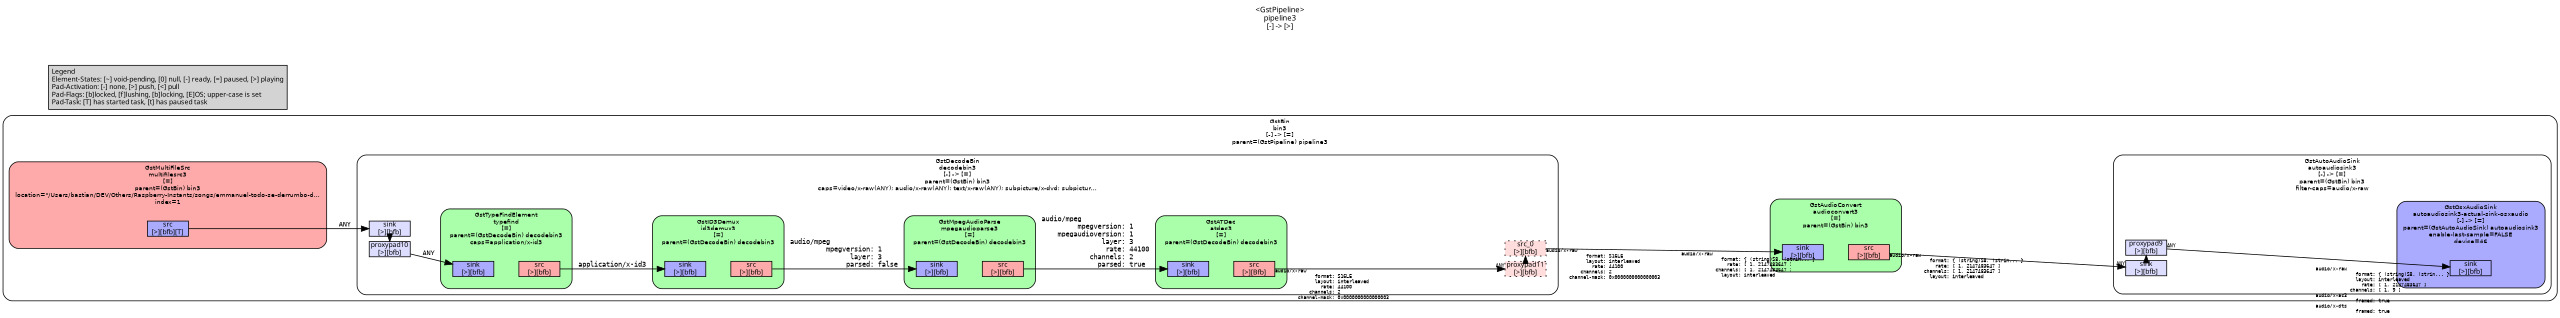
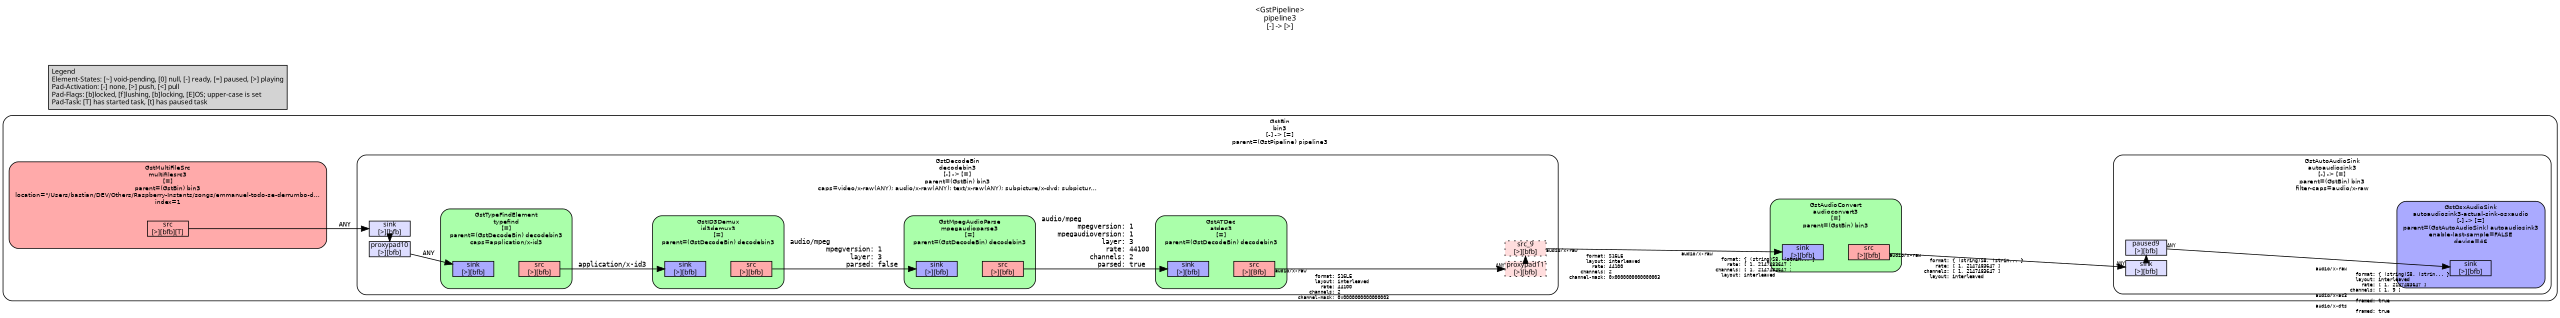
node "src [>][bfb][T]": fillcolor #aaaaff -> #ffaaaa
node "src_0 [>][bfb]": label "src_0 [>][bfb]" -> "src_9 [>][bfb]"
node "proxypad9 [>][bfb]": label "proxypad9 [>][bfb]" -> "paused9 [>][bfb]"
